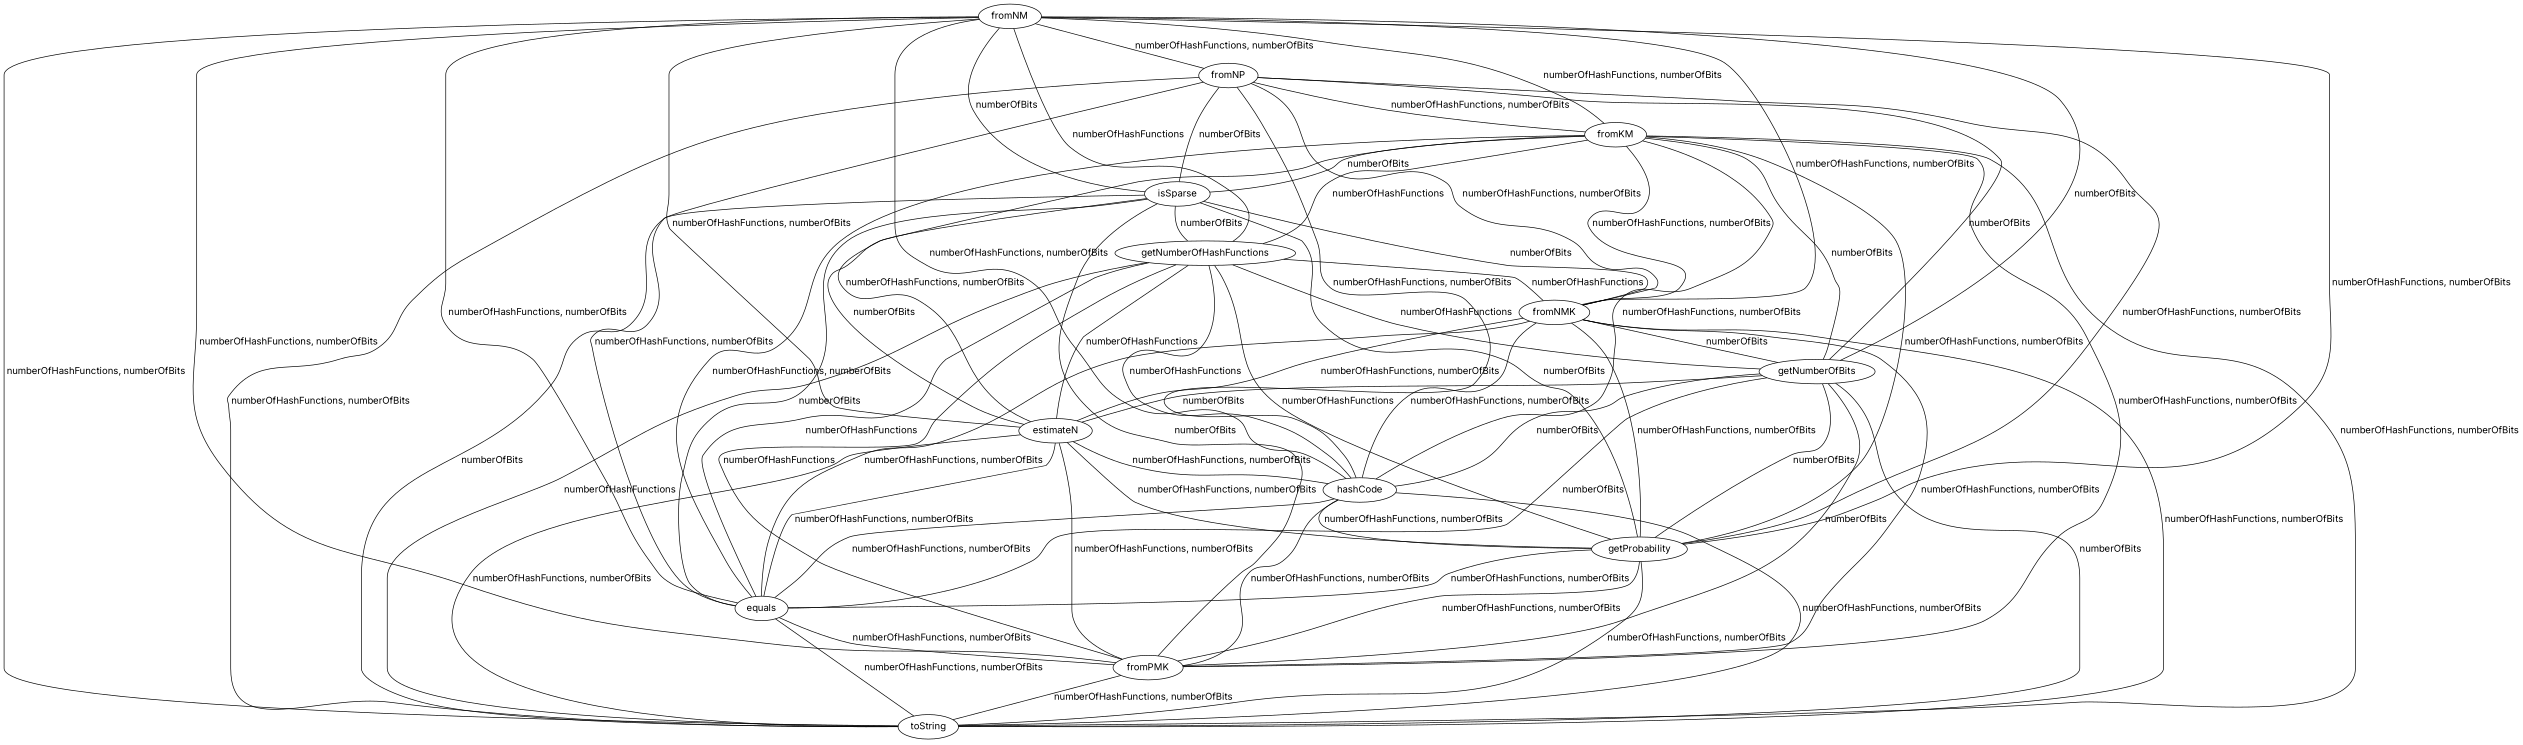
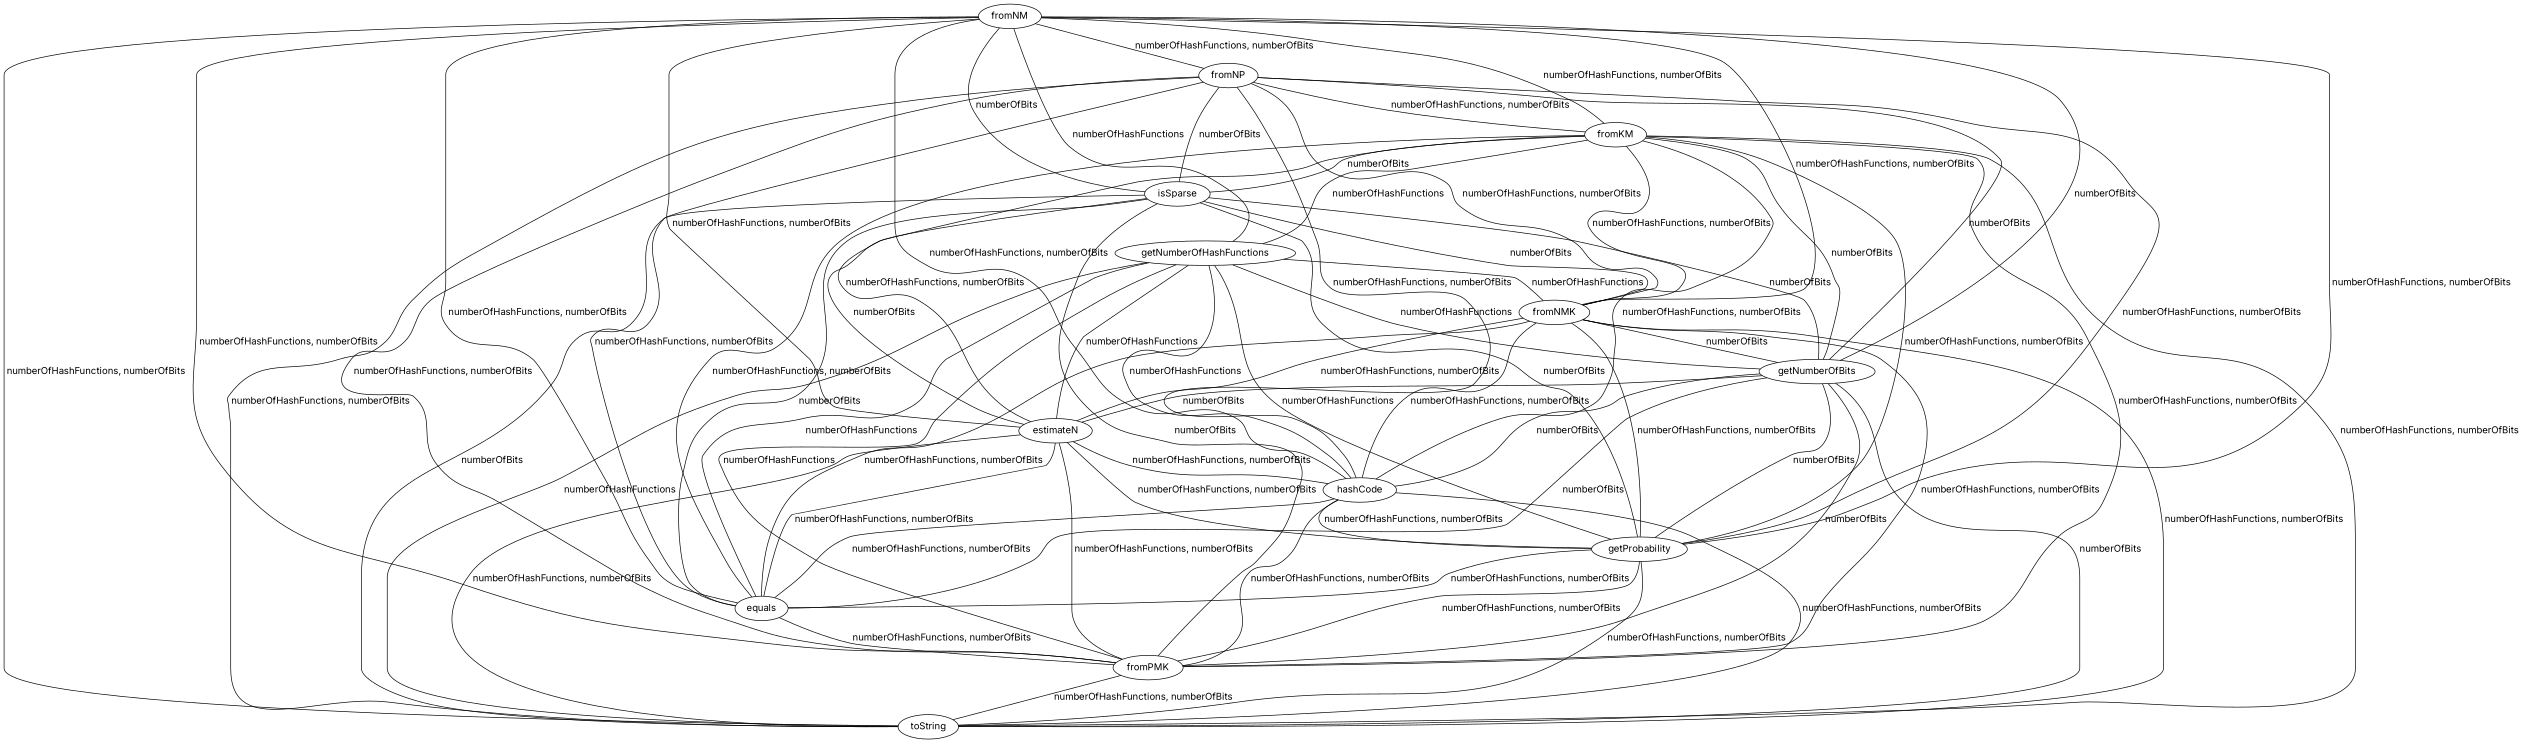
edge "isSparse" -- "getNumberOfHashFunctions": now "isSparse" -- "getNumberOfBits"
edge "fromNP" -- "fromPMK": added, label "numberOfHashFunctions, numberOfBits"
edge "equals" -- "toString": removed, label "numberOfHashFunctions, numberOfBits"
